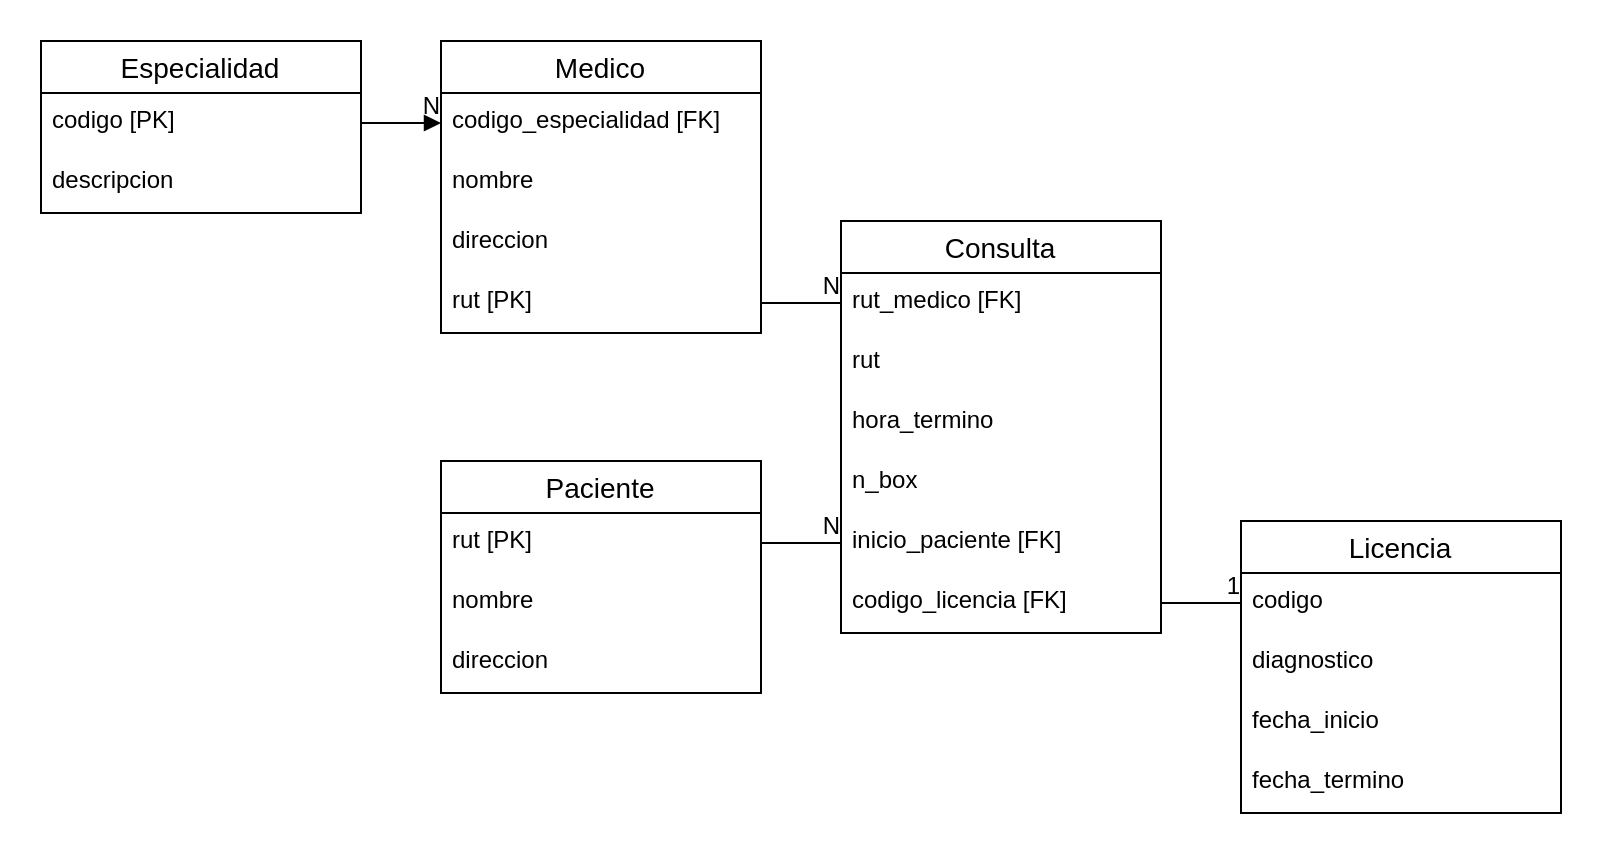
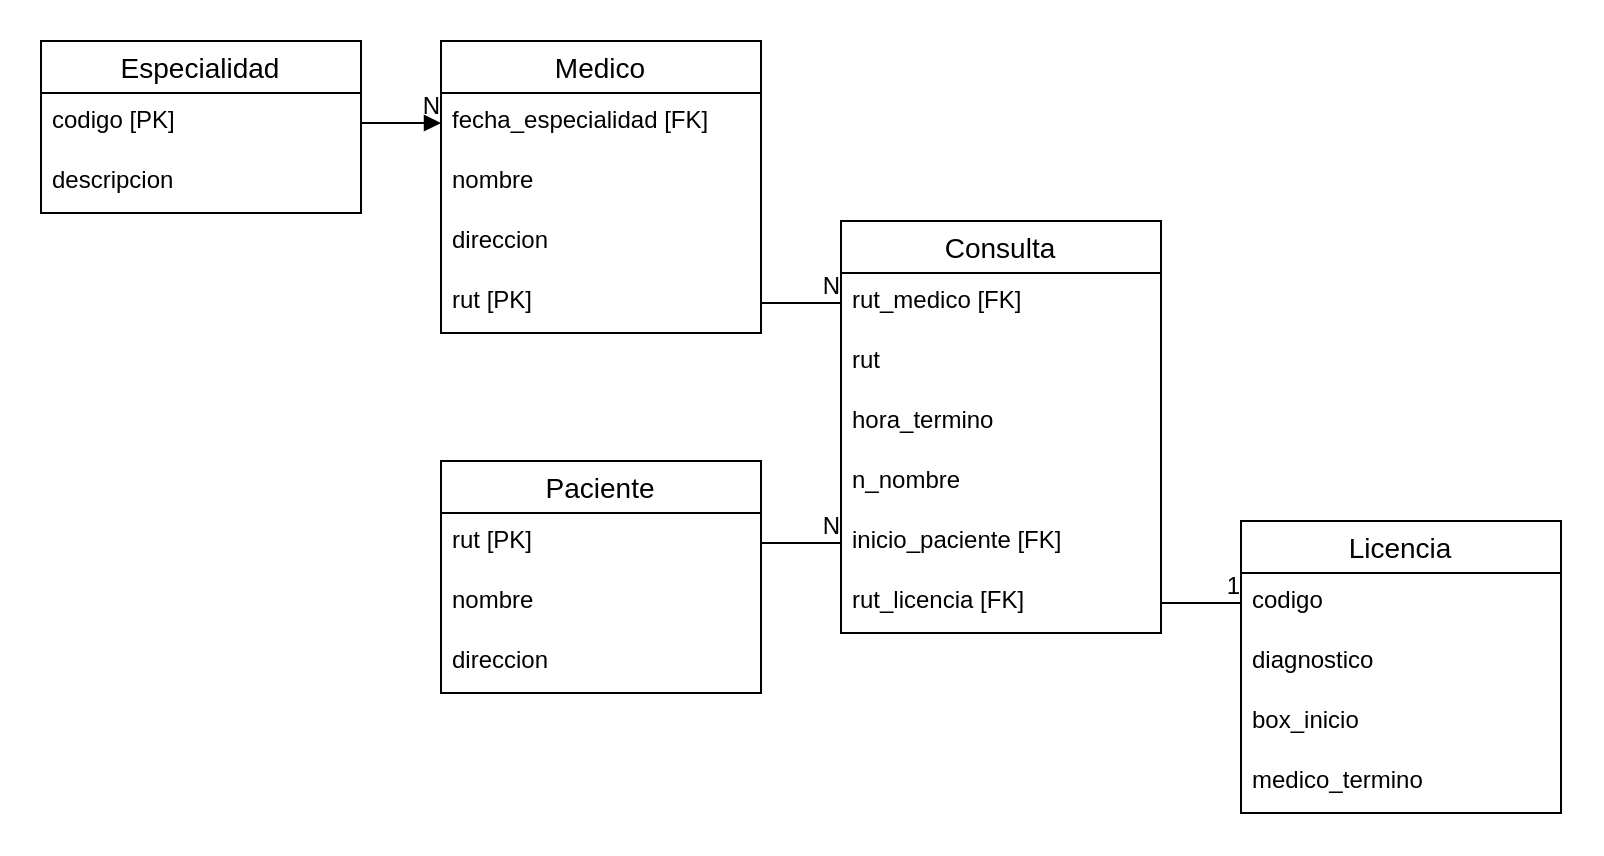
node "codigo_especialidad [FK]": label "codigo_especialidad [FK]" -> "fecha_especialidad [FK]"
node "n_box": label "n_box" -> "n_nombre"
node "codigo_licencia [FK]": label "codigo_licencia [FK]" -> "rut_licencia [FK]"
node "fecha_inicio": label "fecha_inicio" -> "box_inicio"
node "fecha_termino": label "fecha_termino" -> "medico_termino"
